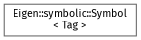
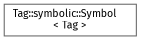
node "Eigen::symbolic::Symbol < Tag >": label "Eigen::symbolic::Symbol < Tag >" -> "Tag::symbolic::Symbol < Tag >"
